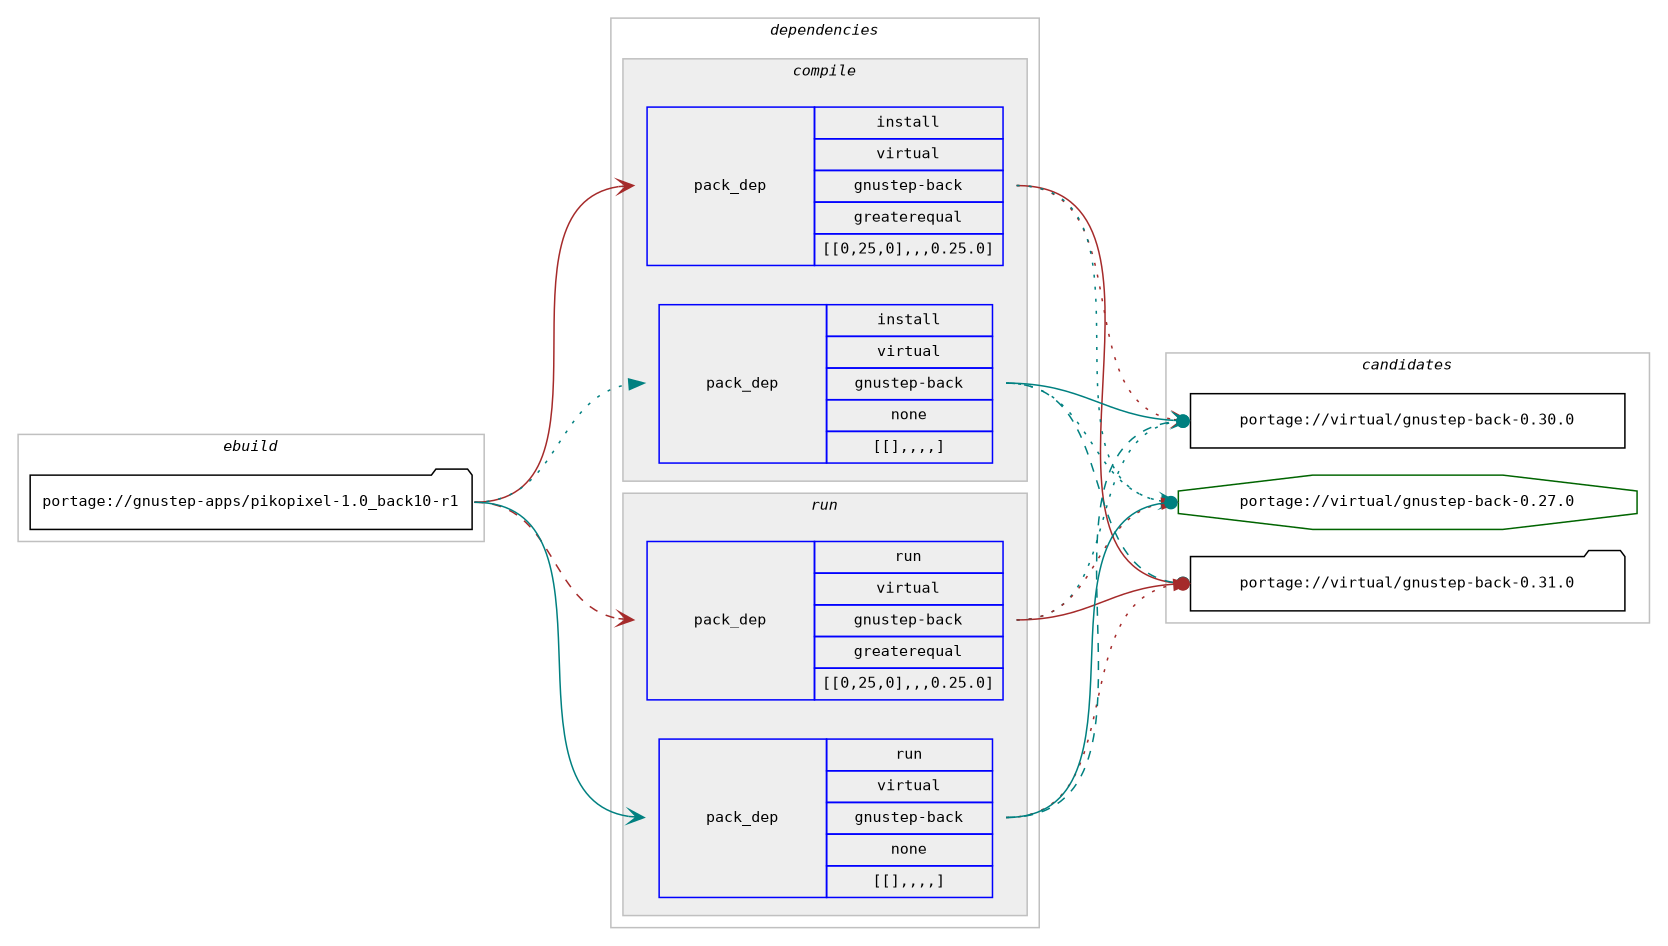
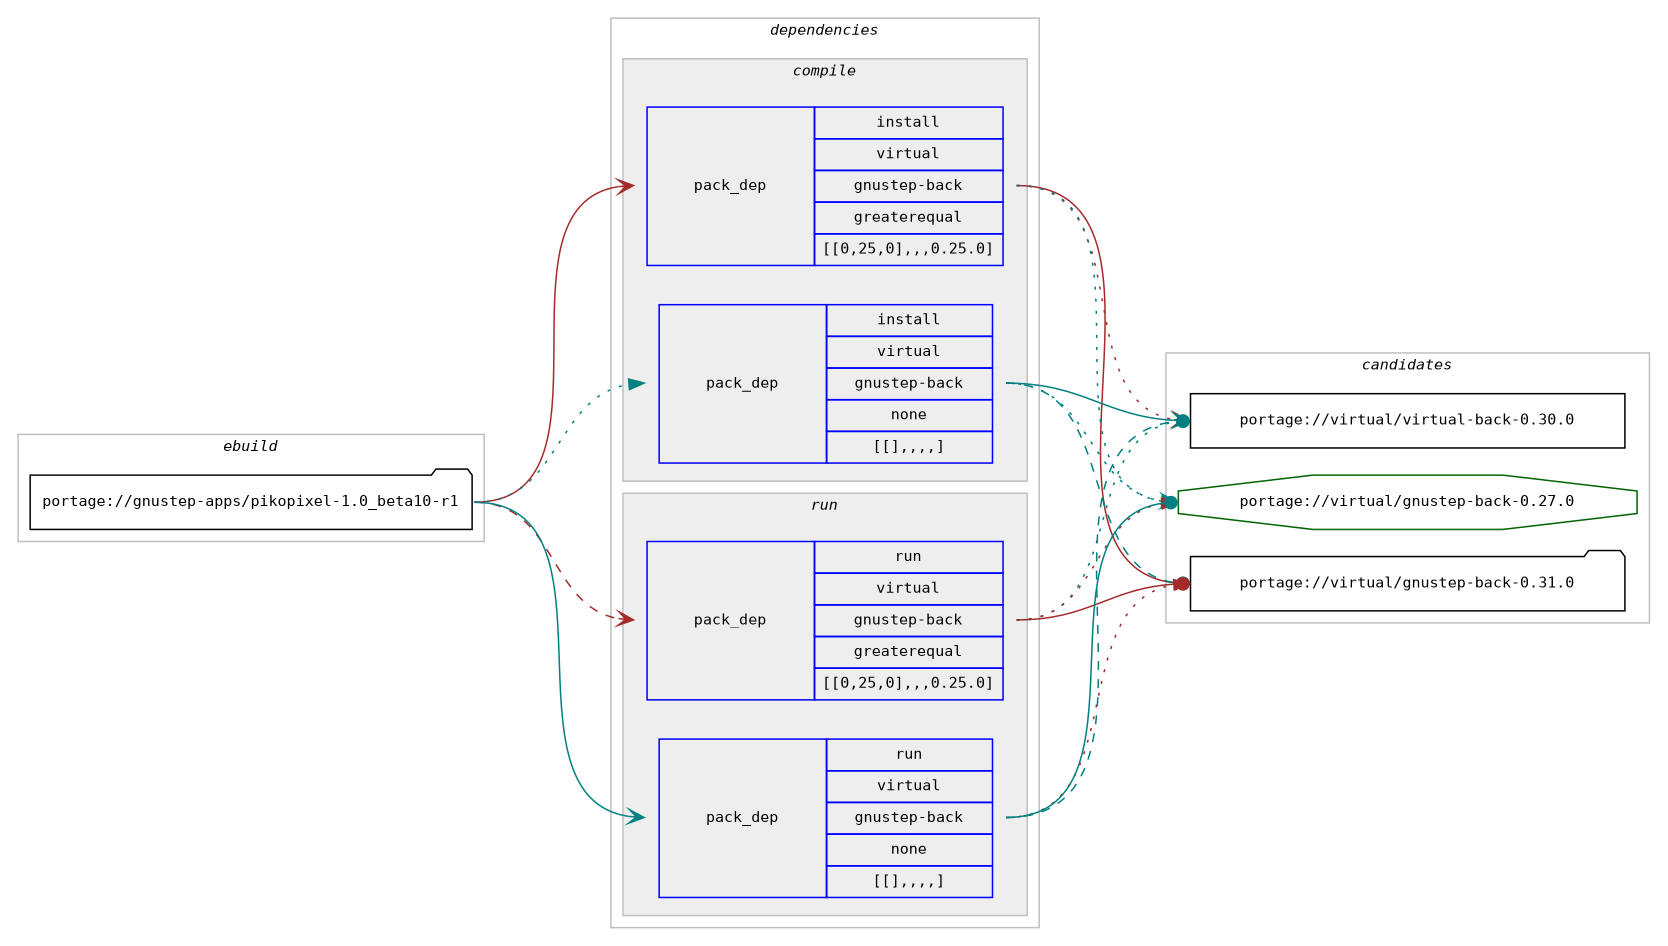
node "portage://virtual/gnustep-back-0.30.0": label "portage://virtual/gnustep-back-0.30.0" -> "portage://virtual/virtual-back-0.30.0"
node "portage://gnustep-apps/pikopixel-1.0_back10-r1": label "portage://gnustep-apps/pikopixel-1.0_back10-r1" -> "portage://gnustep-apps/pikopixel-1.0_beta10-r1"
